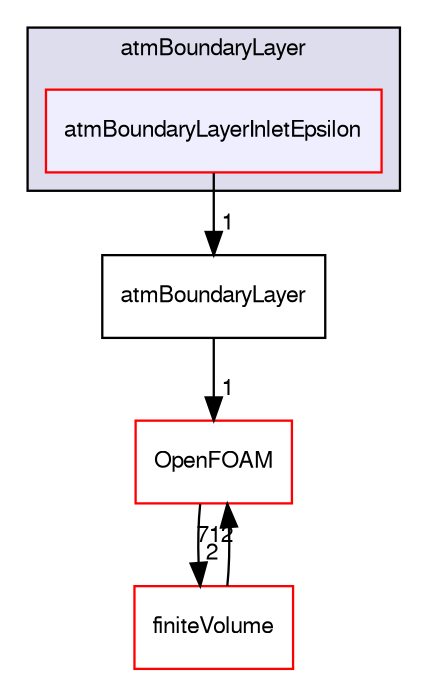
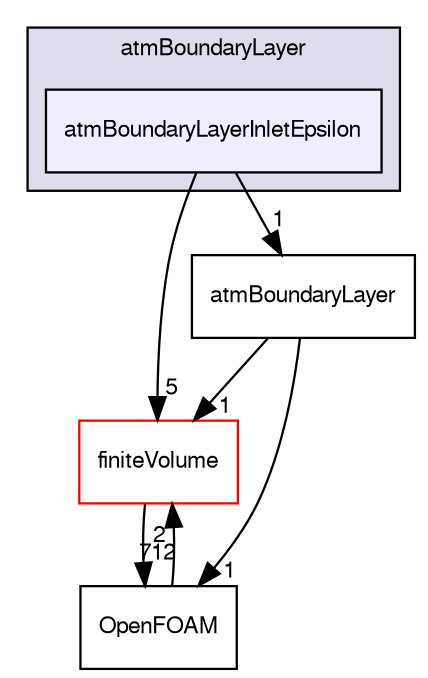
node "atmBoundaryLayerInletEpsilon": color red -> black
edge "atmBoundaryLayerInletEpsilon" -> "finiteVolume": added
edge "atmBoundaryLayer" -> "finiteVolume": added
node "OpenFOAM": color red -> black
